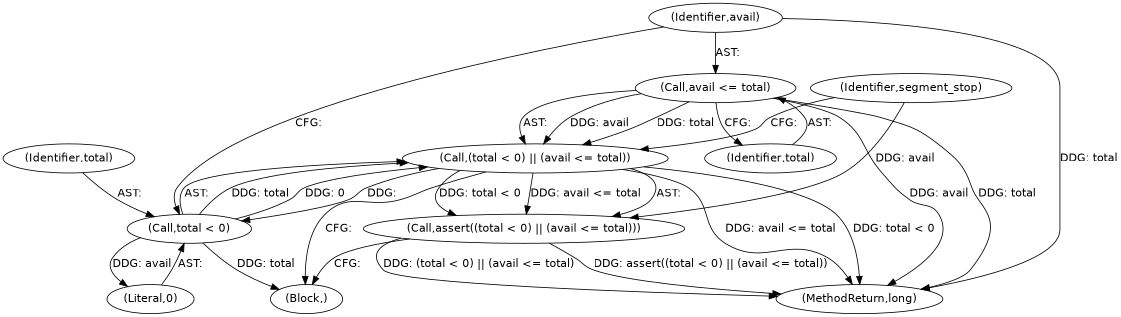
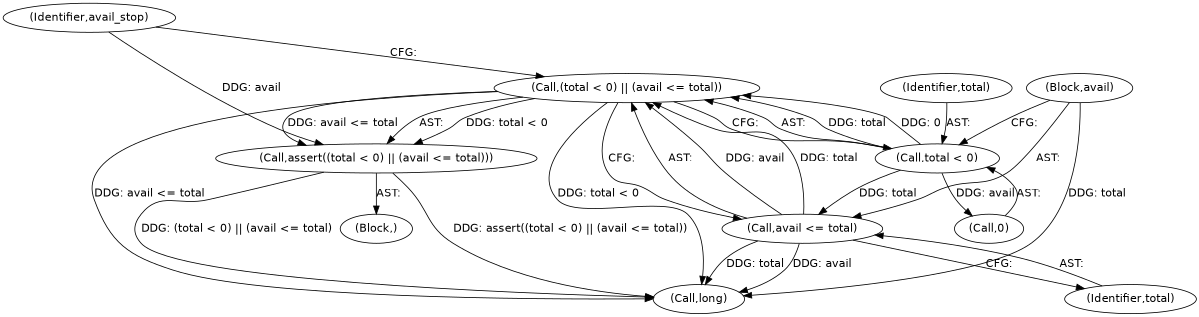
node "(Identifier,avail)": label "(Identifier,avail)" -> "(Block,avail)"
node "(Identifier,segment_stop)": label "(Identifier,segment_stop)" -> "(Identifier,avail_stop)"
edge "(Call,(total < 0) || (avail <= total))" -> "(Call,total < 0)": label "DDG: " -> "CFG: "
edge "(Call,(total < 0) || (avail <= total))" -> "(Block,)": now "(Call,(total < 0) || (avail <= total))" -> "(Call,avail <= total)"
edge "(Call,assert((total < 0) || (avail <= total)))" -> "(Block,)": label "CFG: " -> "AST: "
edge "(Call,total < 0)" -> "(Block,)": now "(Call,total < 0)" -> "(Call,avail <= total)"
node "(Literal,0)": label "(Literal,0)" -> "(Call,0)"
node "(MethodReturn,long)": label "(MethodReturn,long)" -> "(Call,long)"
